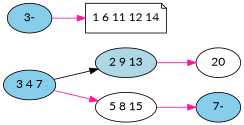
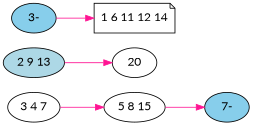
edge "3 4 7" -> "2 9 13": removed
node "3 4 7": fillcolor skyblue -> white
